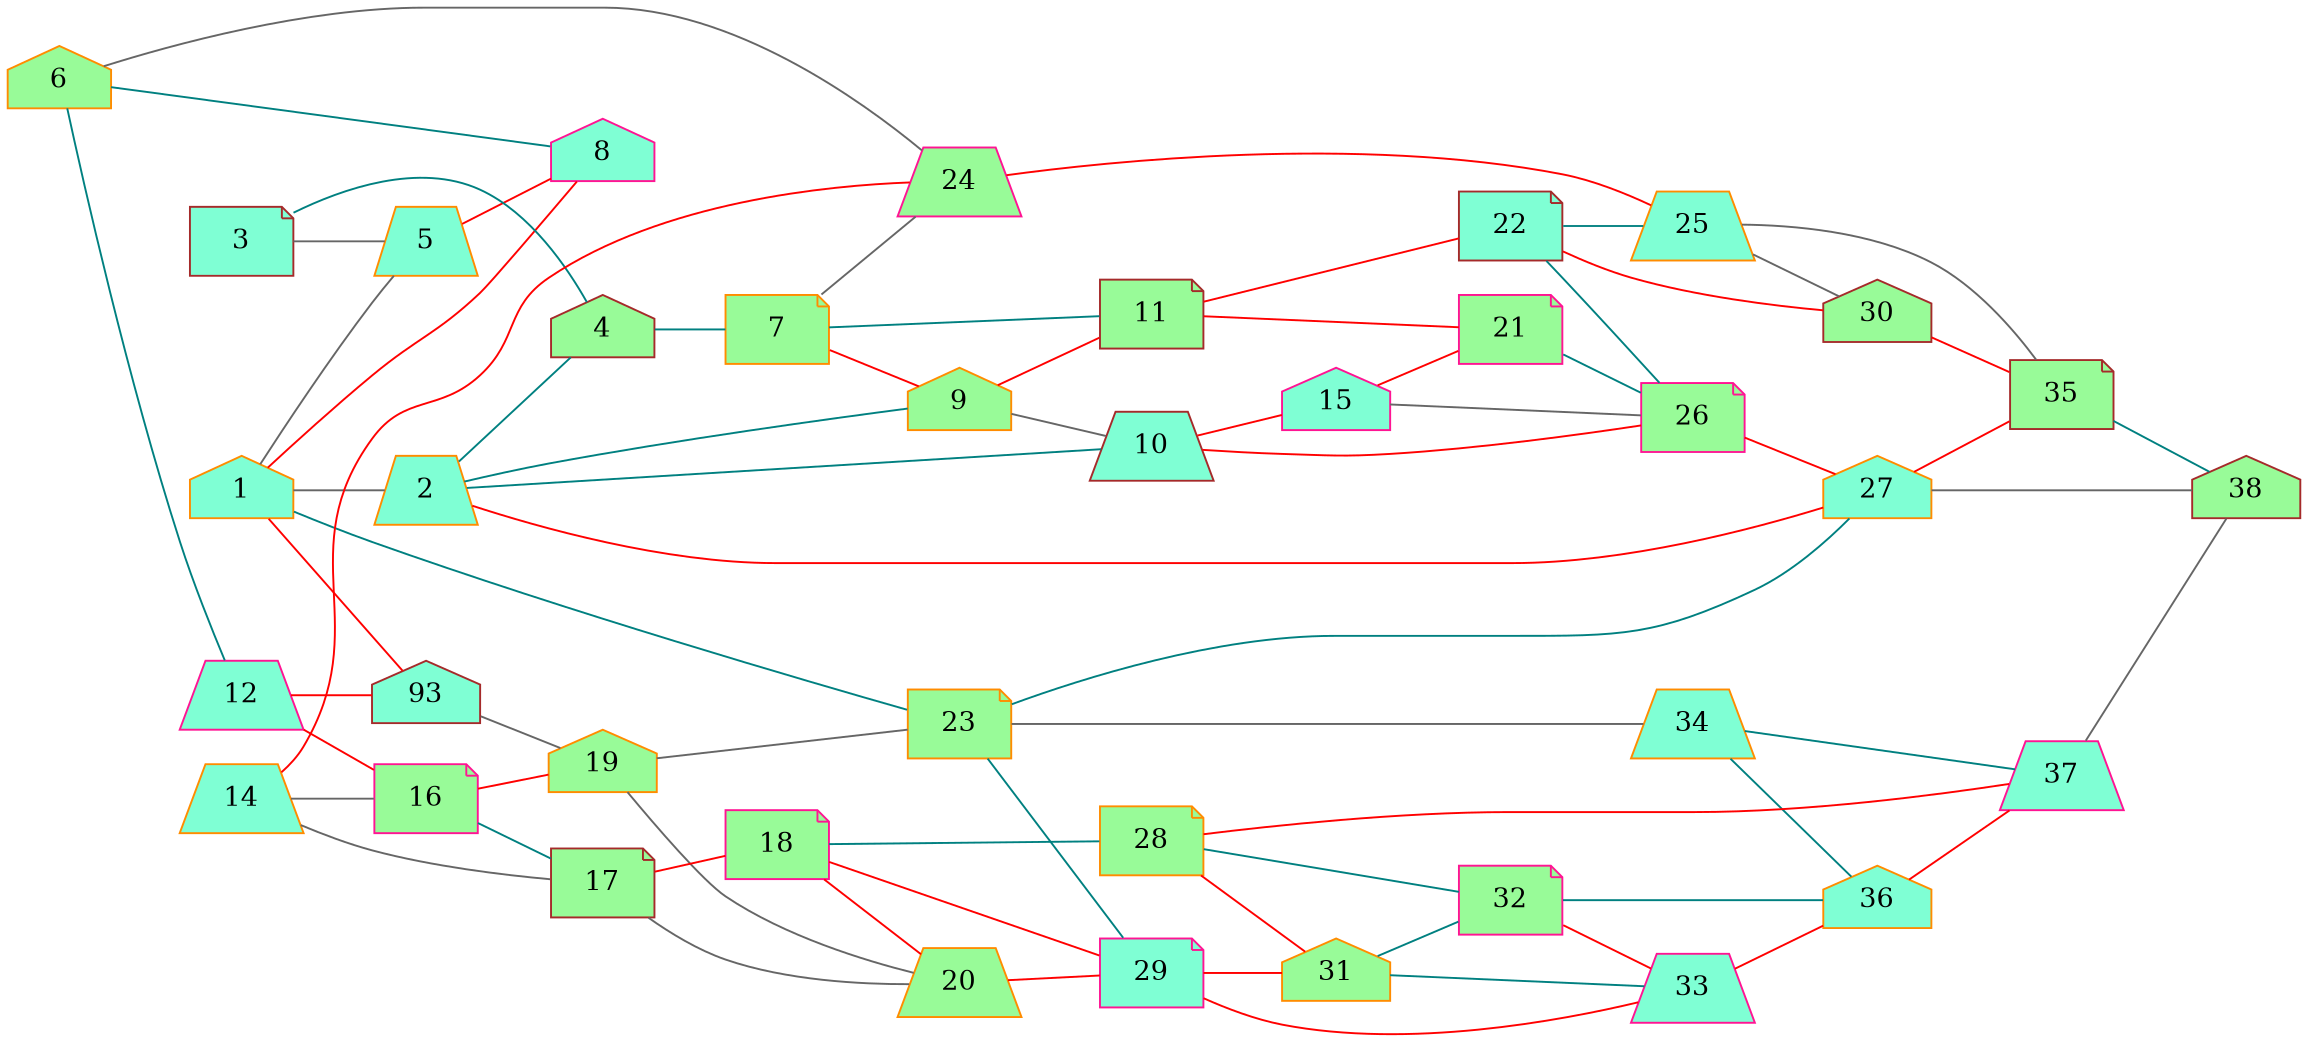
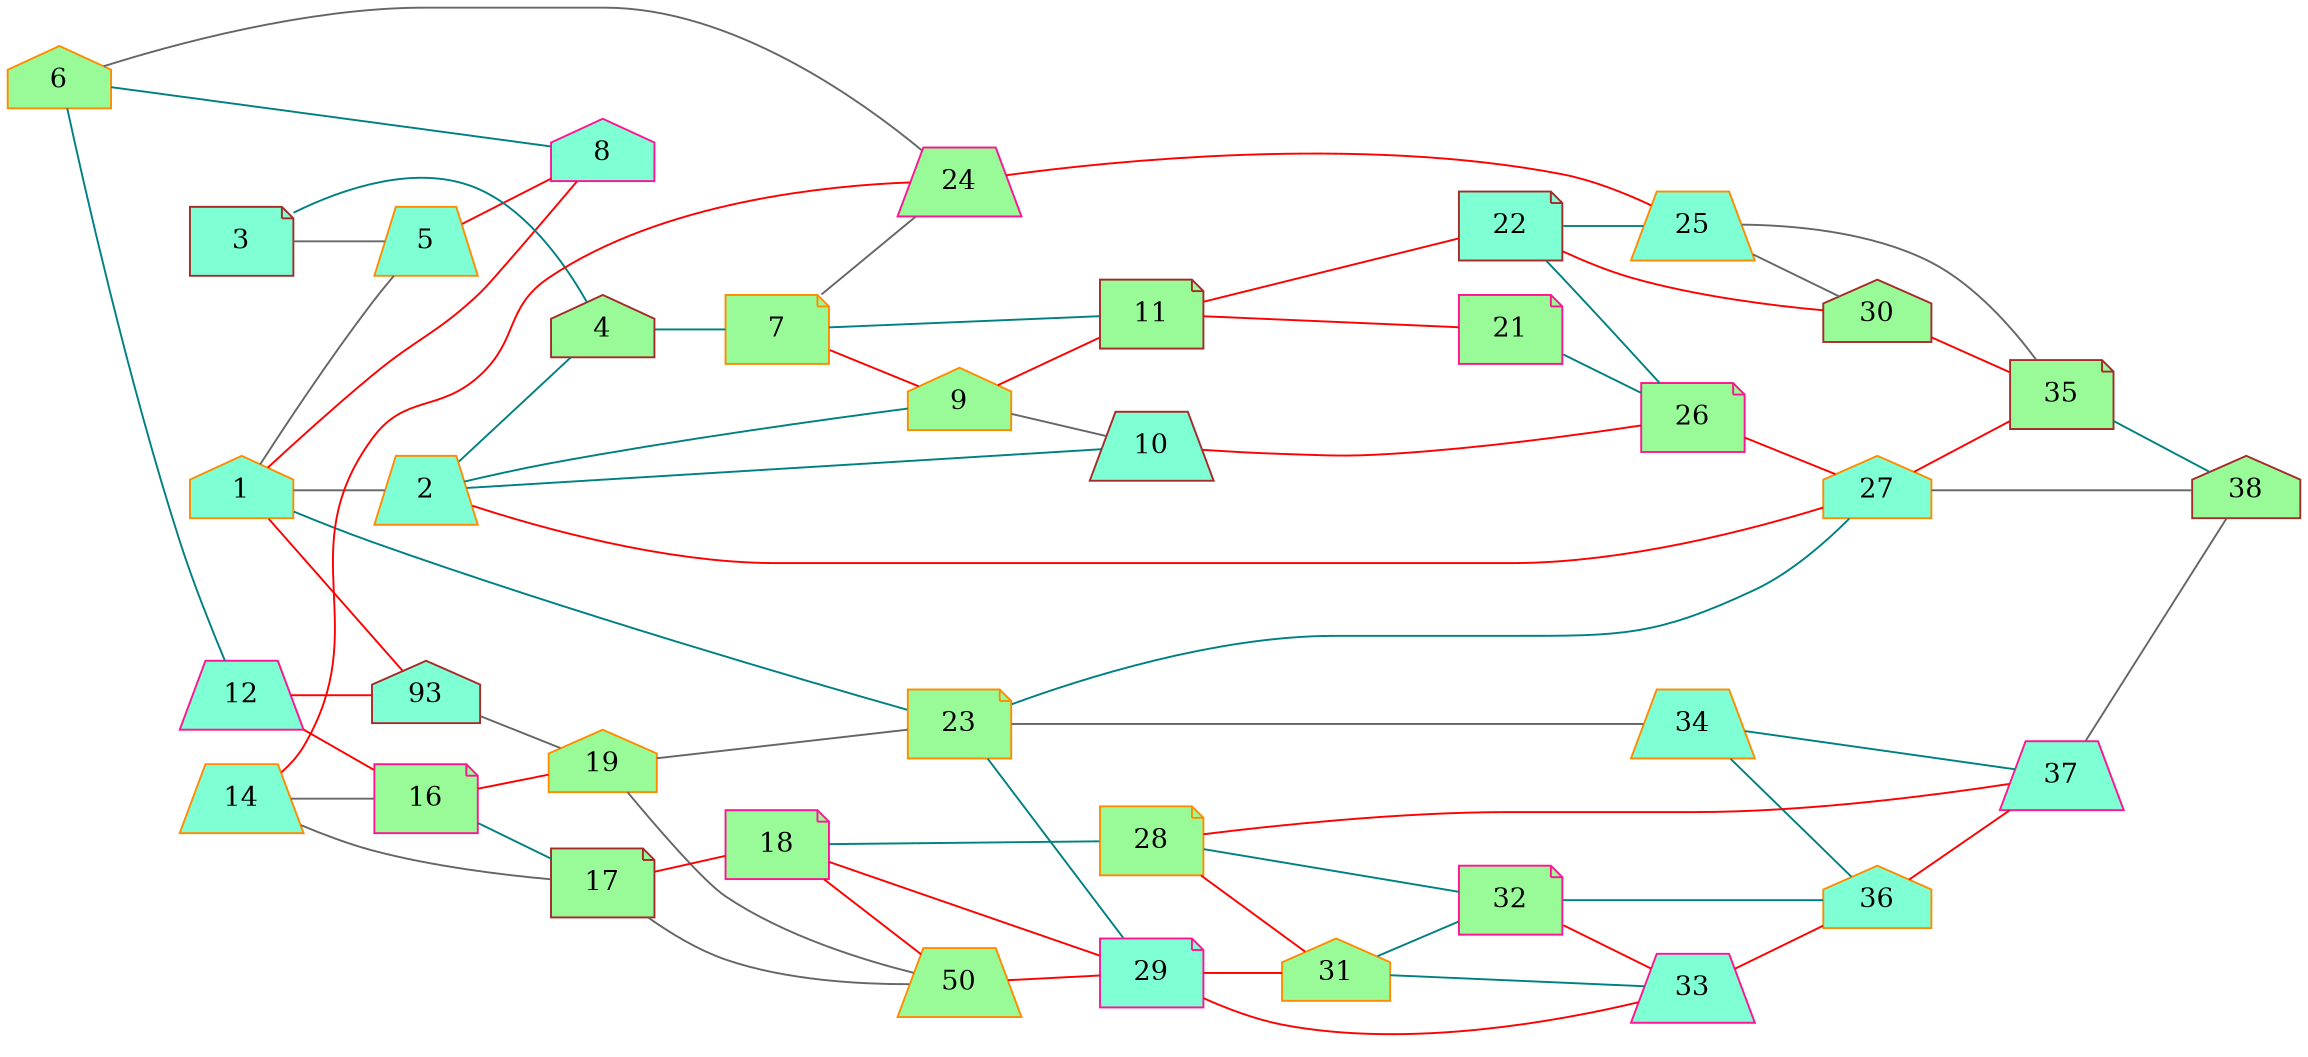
node "15": removed
node "20": label "20" -> "50"
